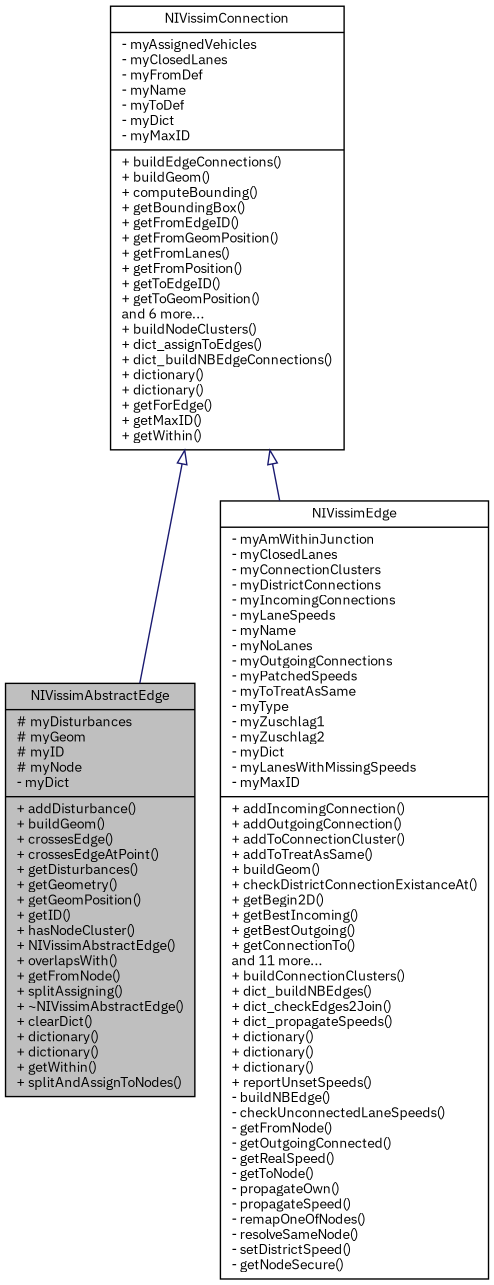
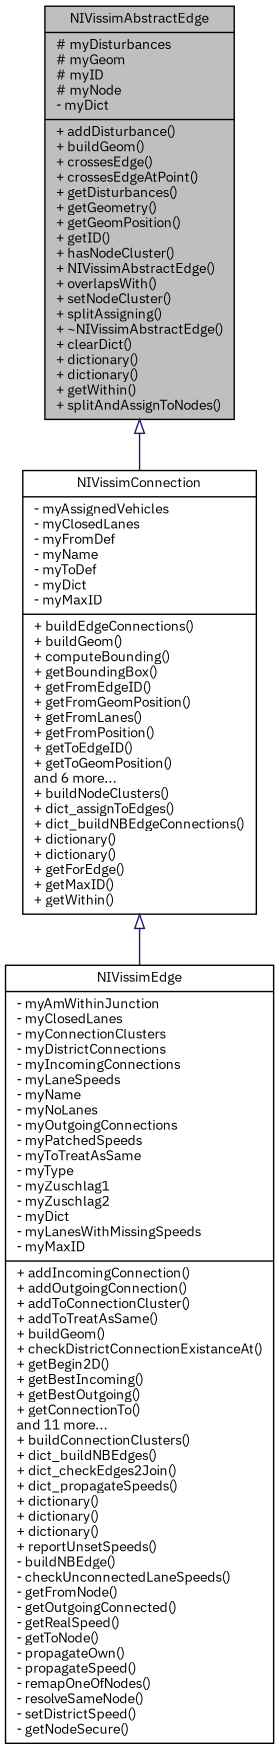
edge "NIVissimAbstractEdge" -> "NIVissimConnection": reversed
node "NIVissimAbstractEdge": text "+ getFromNode()" -> "+ setNodeCluster()"
